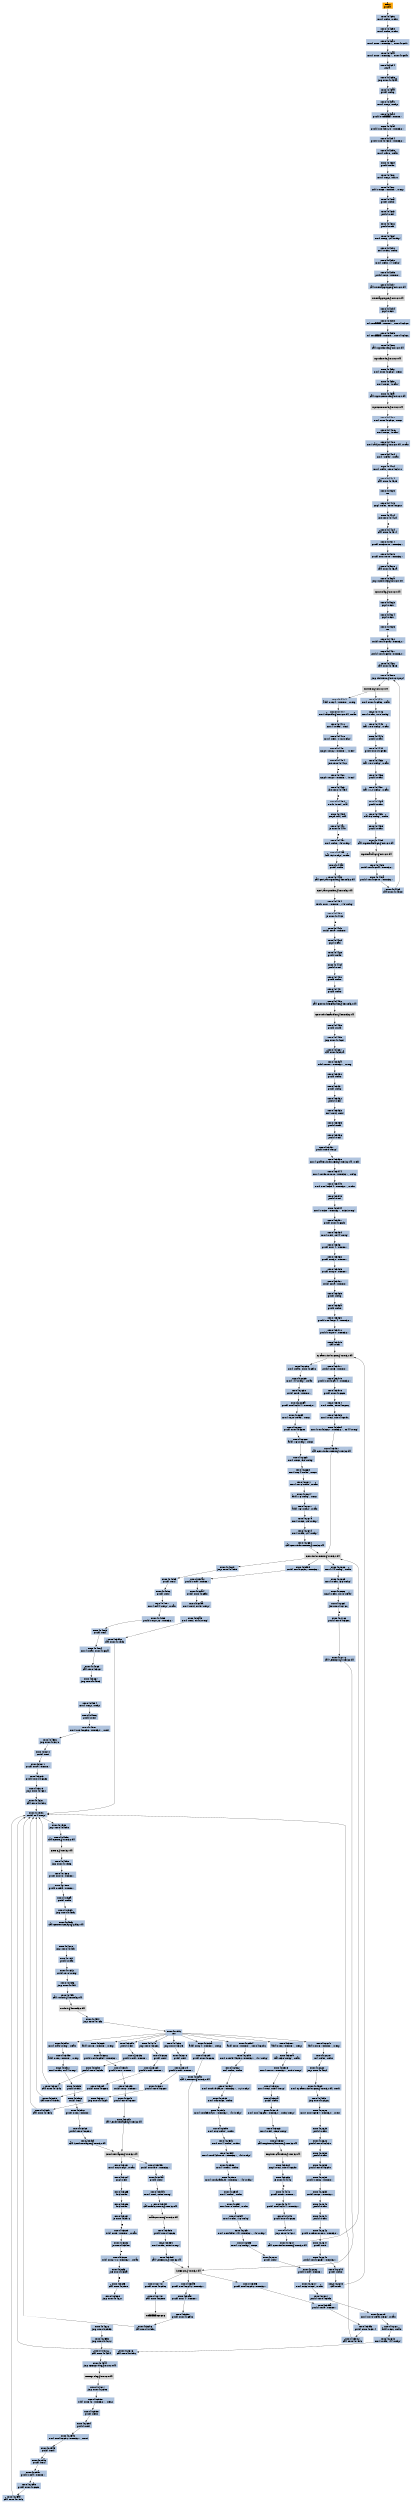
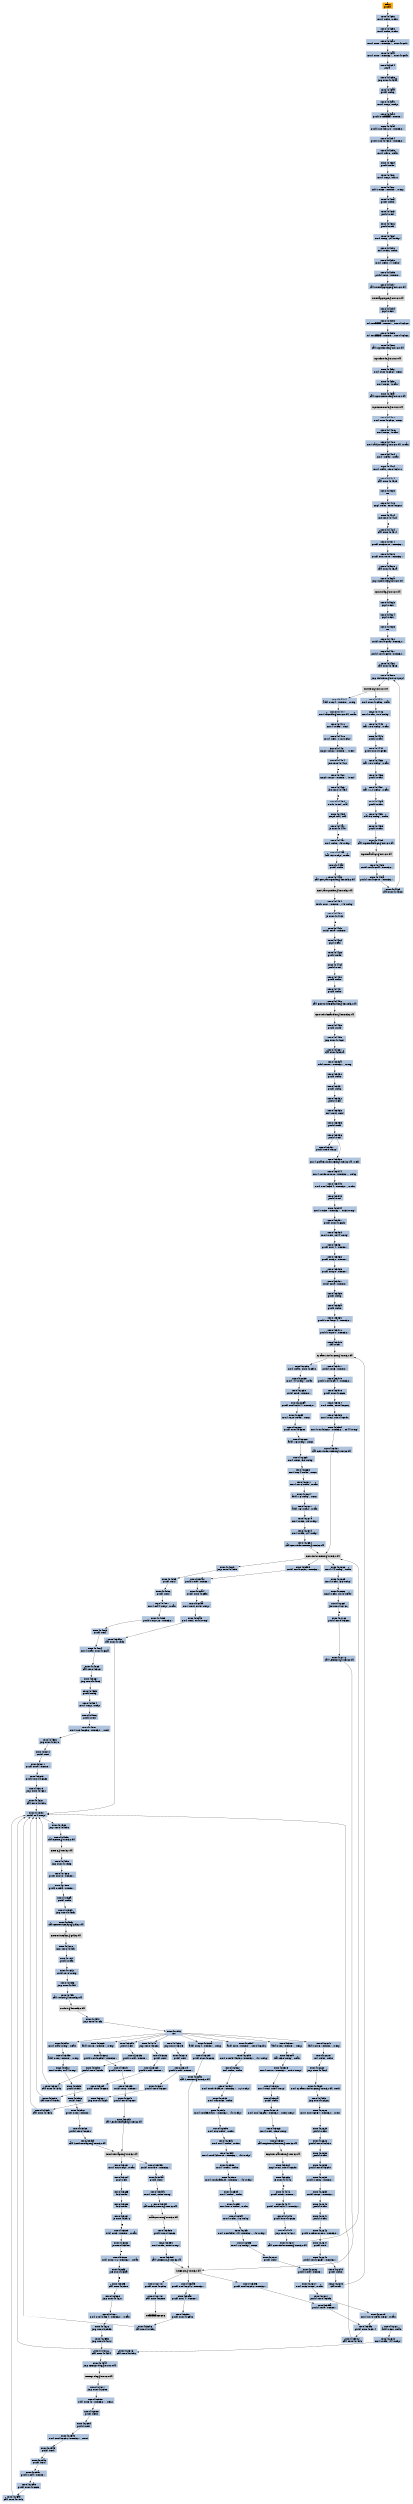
node "0x00404481 cmpb $0x22<UINT8>, (%esi)": label "0x00404481 cmpb $0x22<UINT8>, (%esi)" -> "3x00404481 cmpb $0x22<UINT8>, (%esi)"
edge "0x00403d37 pushl 0x98(%esp)" -> "0x00403d3e movl CreateWindowExA@user32.dll, %edi": now "0x00403d36 pushl %esi" -> "0x00403d3e movl CreateWindowExA@user32.dll, %edi"
edge "0x00403daa movl %esi, 0x48(%esp)" -> "0x00403dae movl %esi, 0x4c(%esp)": added
node "0x004045e3 pushl %ebp": added
node "GetDeviceCaps@gdi32.dll": added
edge "0x004015fc ret" -> "0x00404636 jmp 0x00403c7e": removed
node "0x00404627 movl $0x404584<UINT32>, %eax": added
edge "0x0040260d movl 0x78(%eax,%ecx), %eax" -> "0x00402611 addl %ecx, %eax": now "0x0040260d movl 0x78(%eax,%ecx), %eax" -> "0x00403dfc pushl 0x00406b14"
